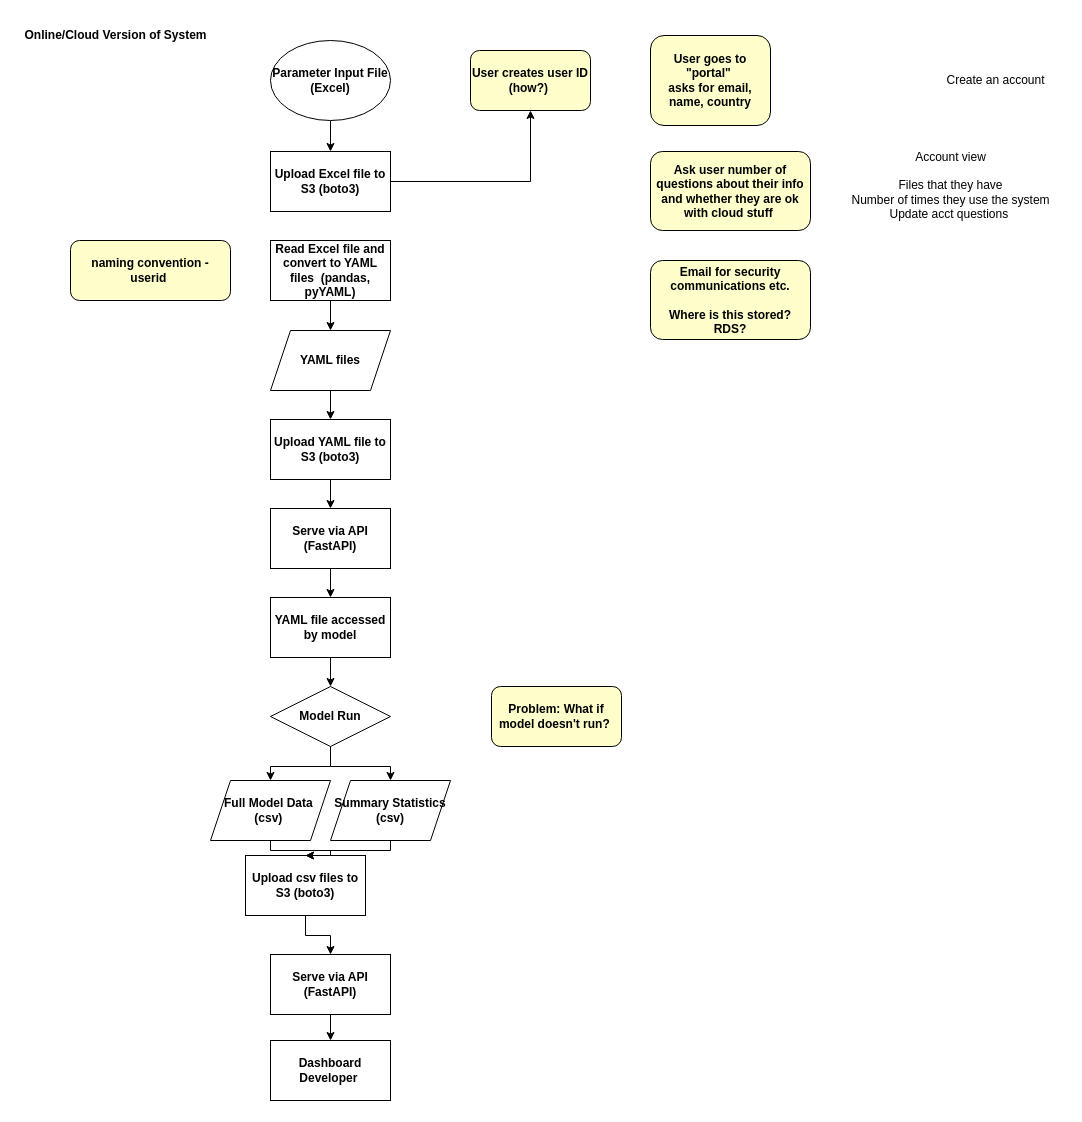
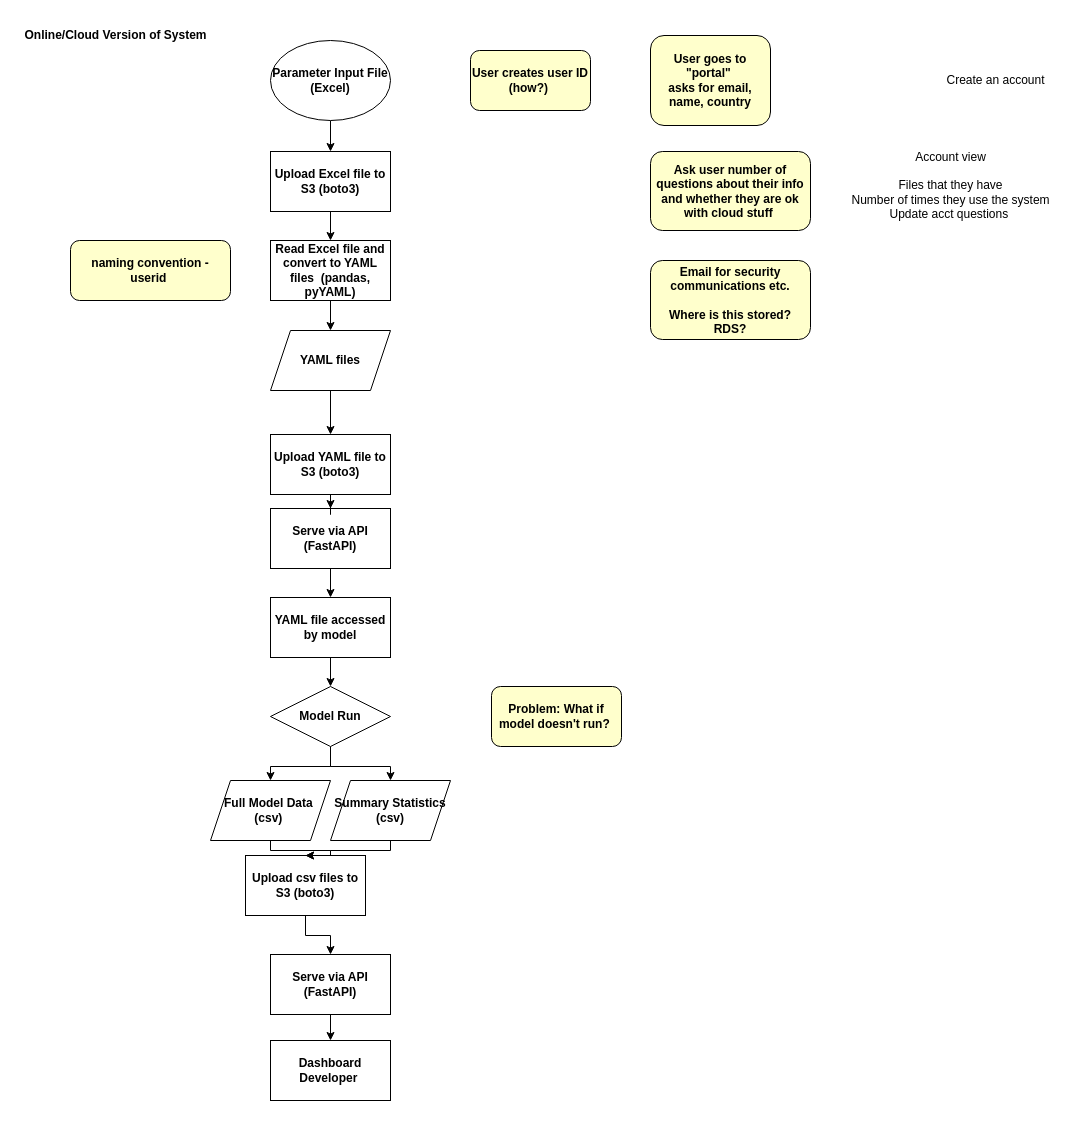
edge "Upload Excel file to S3 (boto3)" -> "User creates user ID (how?)": now "Upload Excel file to S3 (boto3)" -> "Read Excel file and convert to YAML files (pandas, pyYAML)"
node "Upload YAML file to S3 (boto3)": moved (331, 450) -> (331, 465)
